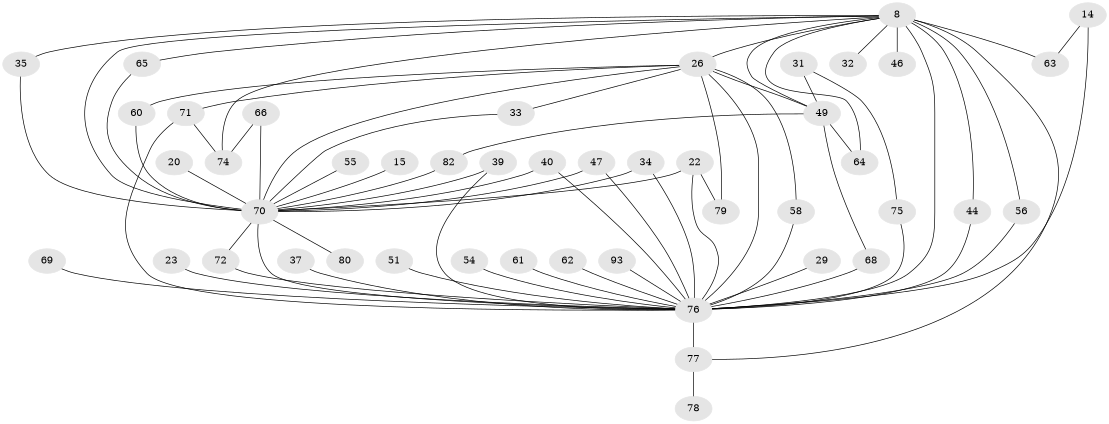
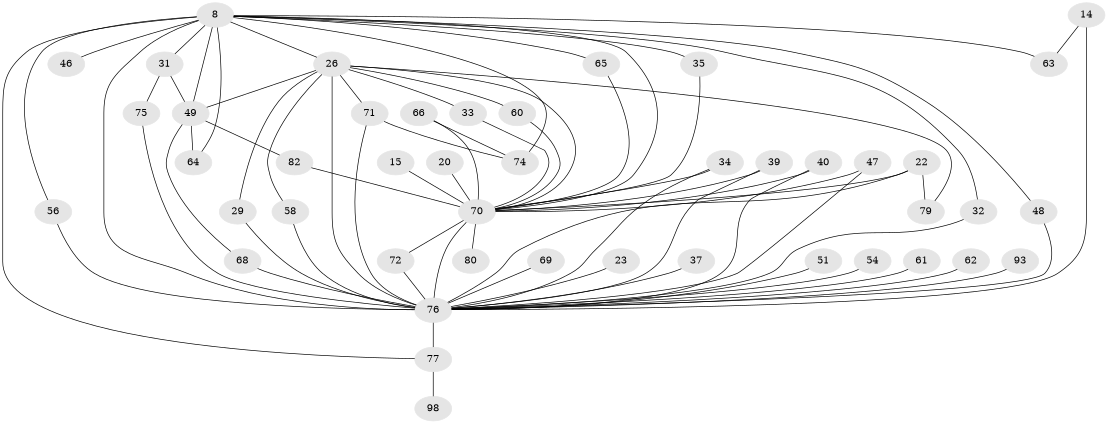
edge "8" -- "31": added
edge "26" -- "29": added
node "55": removed
node "44": label "44" -> "48"
edge "32" -- "76": added
node "78": label "78" -> "98"
